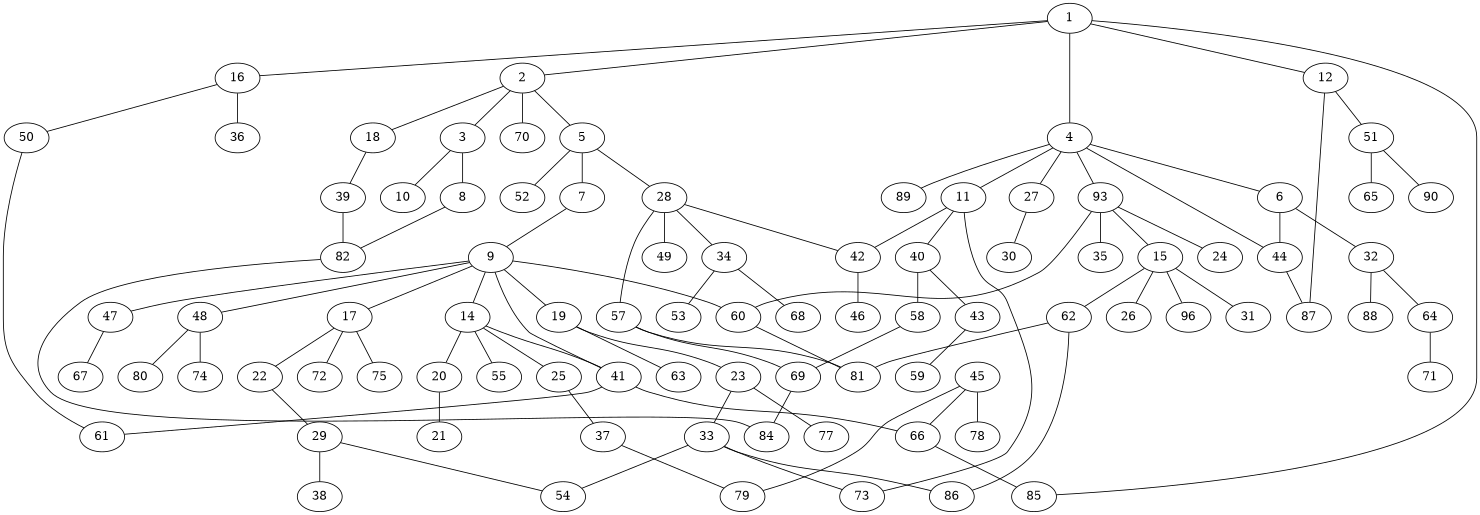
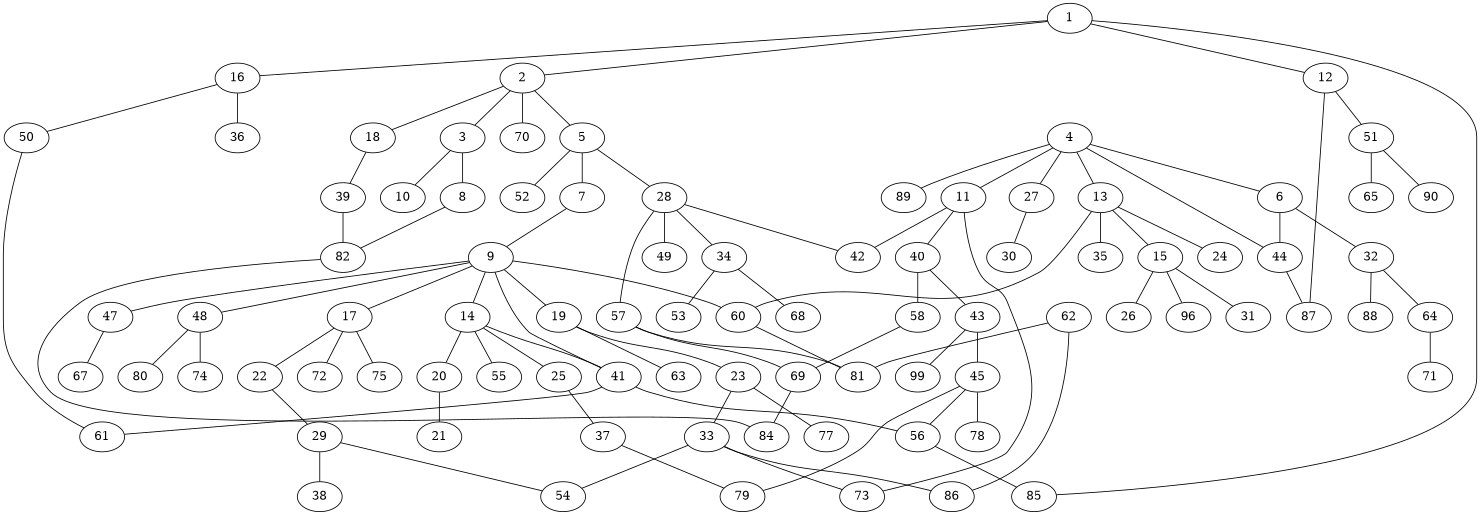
edge "1" -- "4": removed
node "93": label "93" -> "13"
edge "15" -- "62": removed
node "46": removed
edge "43" -- "45": added
node "59": label "59" -> "99"
node "66": label "66" -> "56"
